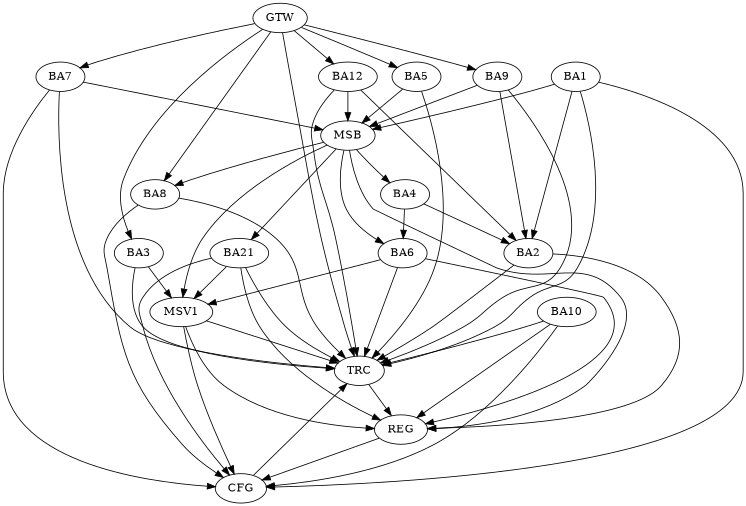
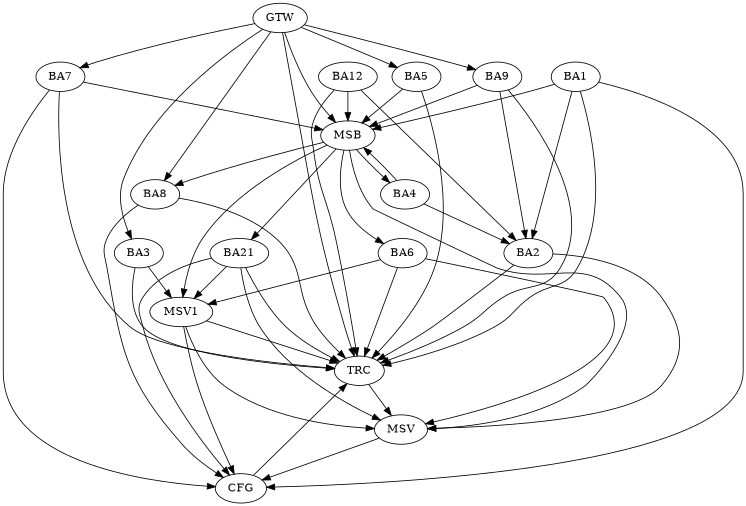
edge "GTW" -> "BA12": now "GTW" -> "MSB"
edge "BA4" -> "BA6": now "BA4" -> "MSB"
node "BA10": removed
node "REG": label "REG" -> "MSV"
